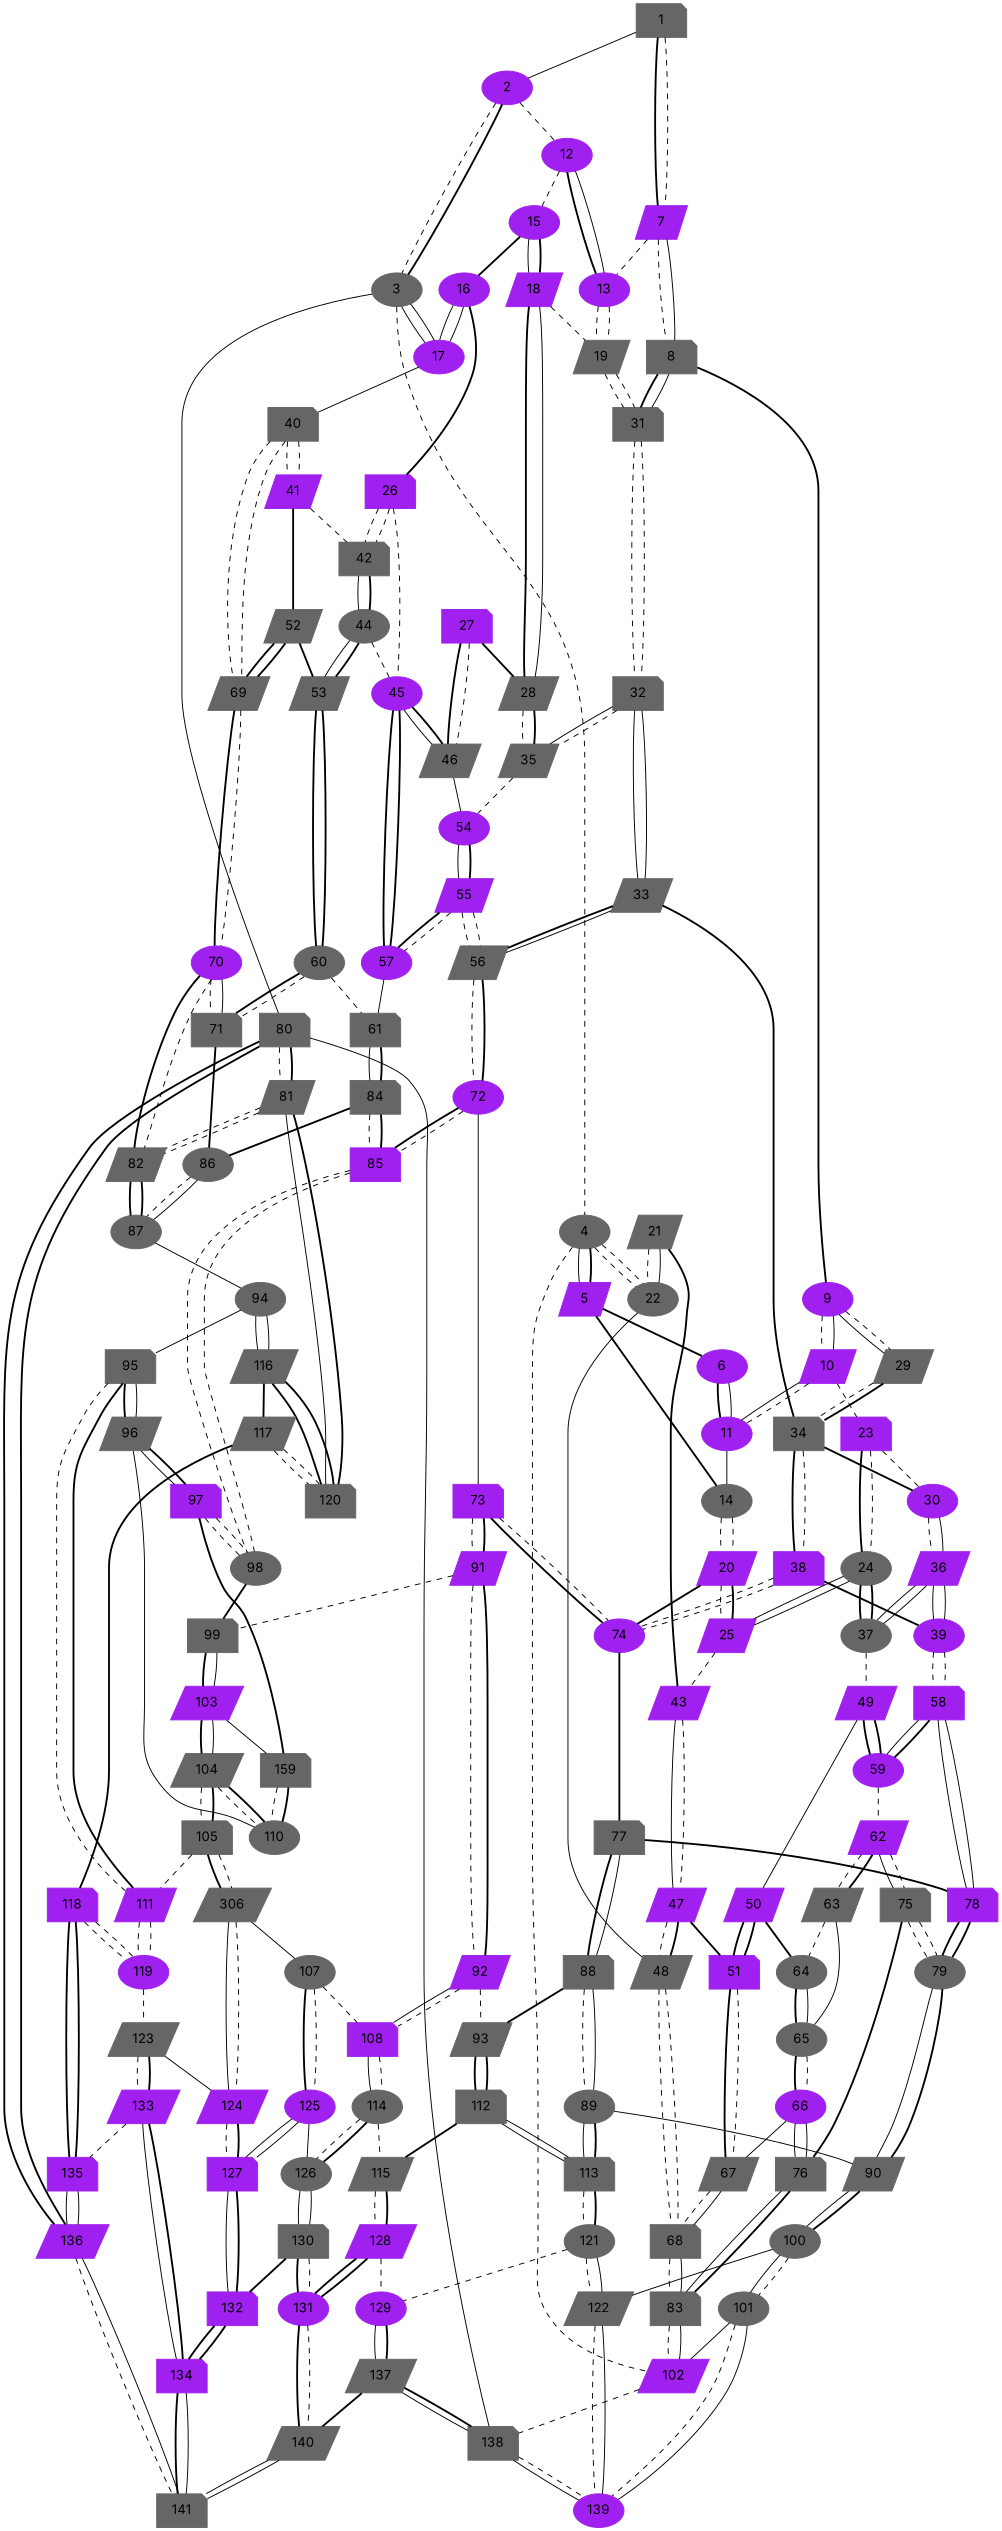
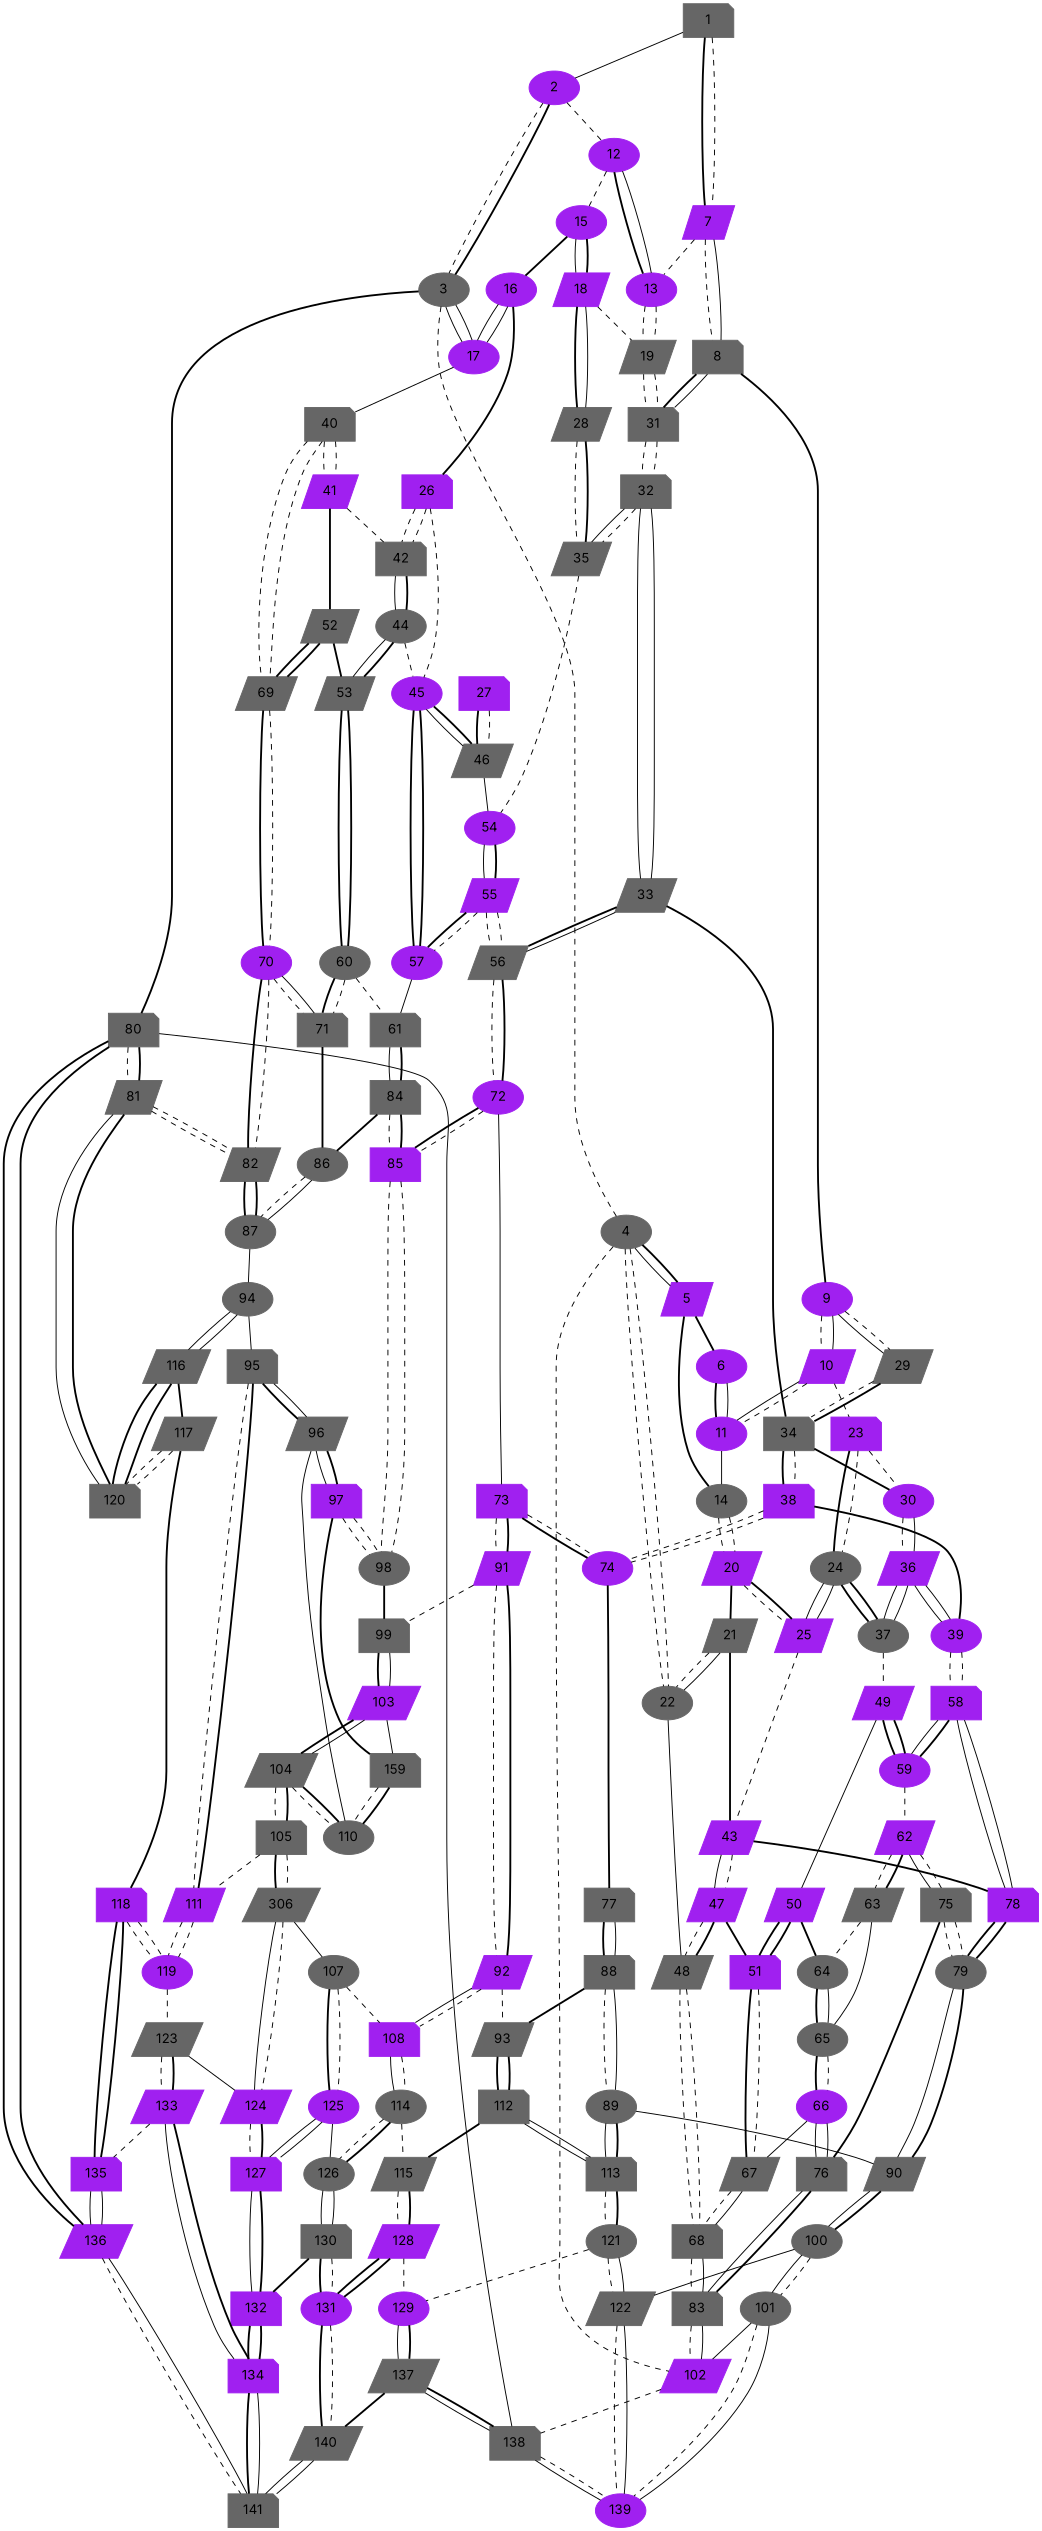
edge "3" -- "80": style solid -> bold
edge "27" -- "28": removed
edge "20" -- "74": now "20" -- "21"
edge "77" -- "78": now "43" -- "78"
